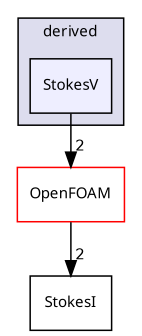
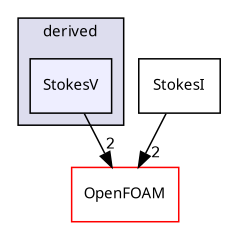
edge "OpenFOAM" -> "StokesI": reversed
